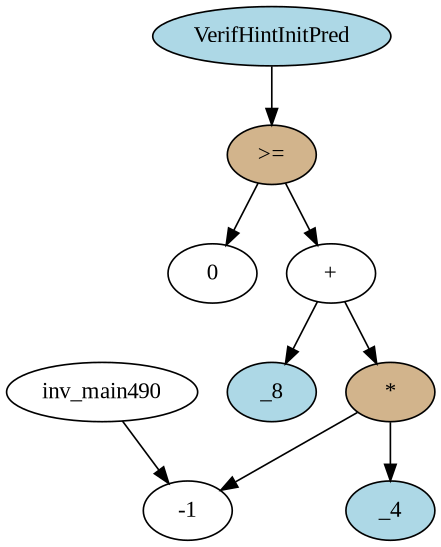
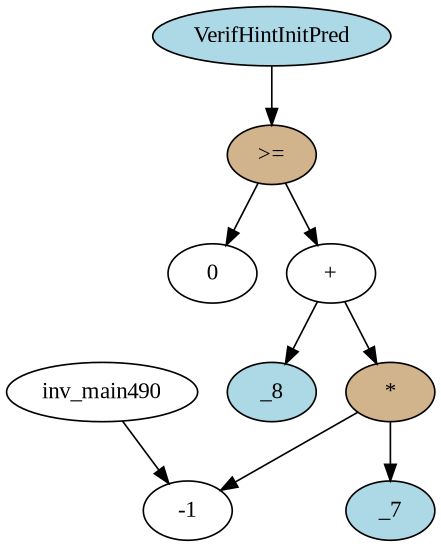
node "_4": label "_4" -> "_7"
